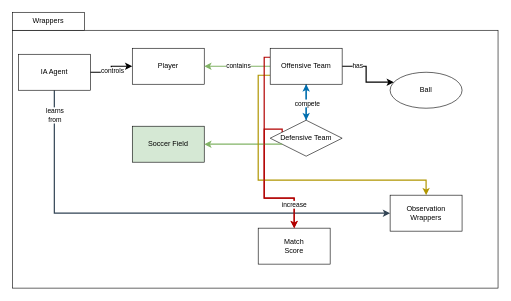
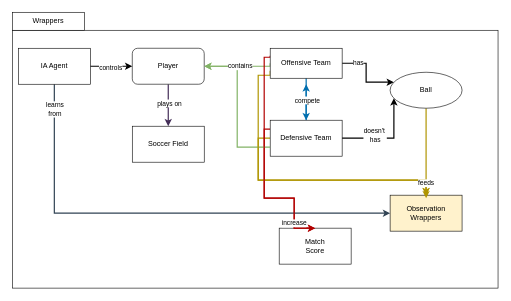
node "Player": shape rectangle -> rounded rectangle
node "Offensive Team": size 72x36 -> 72x30
node "IA Agent": moved (54, 72) -> (54, 66)
edge "Player" -> "Soccer Field": added, label "plays on"
edge "Defensive Team" -> "Observation Wrappers": added
node "Defensive Team": shape diamond -> rectangle
edge "Defensive Team" -> "Ball": added, label "doesn't has"
edge "Ball" -> "Observation Wrappers": added, label "feeds"
node "Soccer Field": fillcolor #d5e8d4 -> #ffffff
edge "Defensive Team" -> "Soccer Field": now "Defensive Team" -> "Player"
node "Observation Wrappers": fillcolor #ffffff -> #fff2cc
node "Match Score": moved (294, 246) -> (315, 246)
